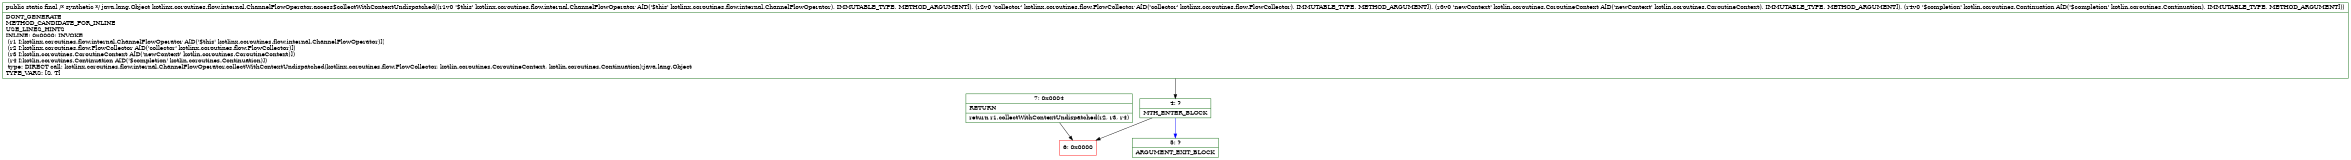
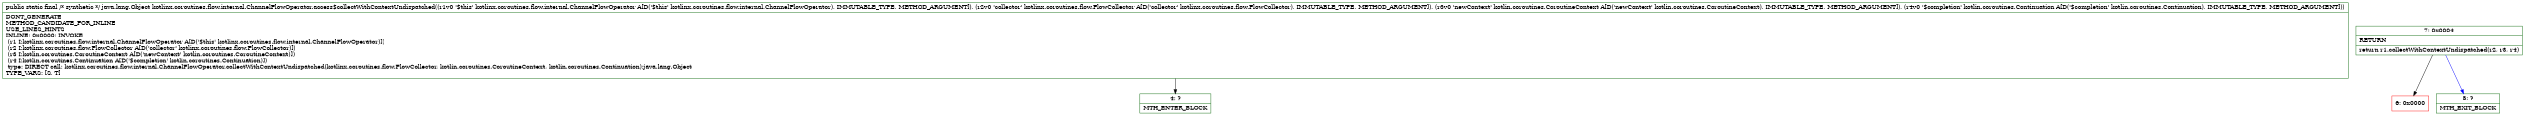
edge "4: ?" -> "5: ?": now "7: 0x0004" -> "5: ?"
edge "4: ?" -> "6: 0x0000": removed
node "5: ?": text "ARGUMENT_EXIT_BLOCK" -> "MTH_EXIT_BLOCK"
